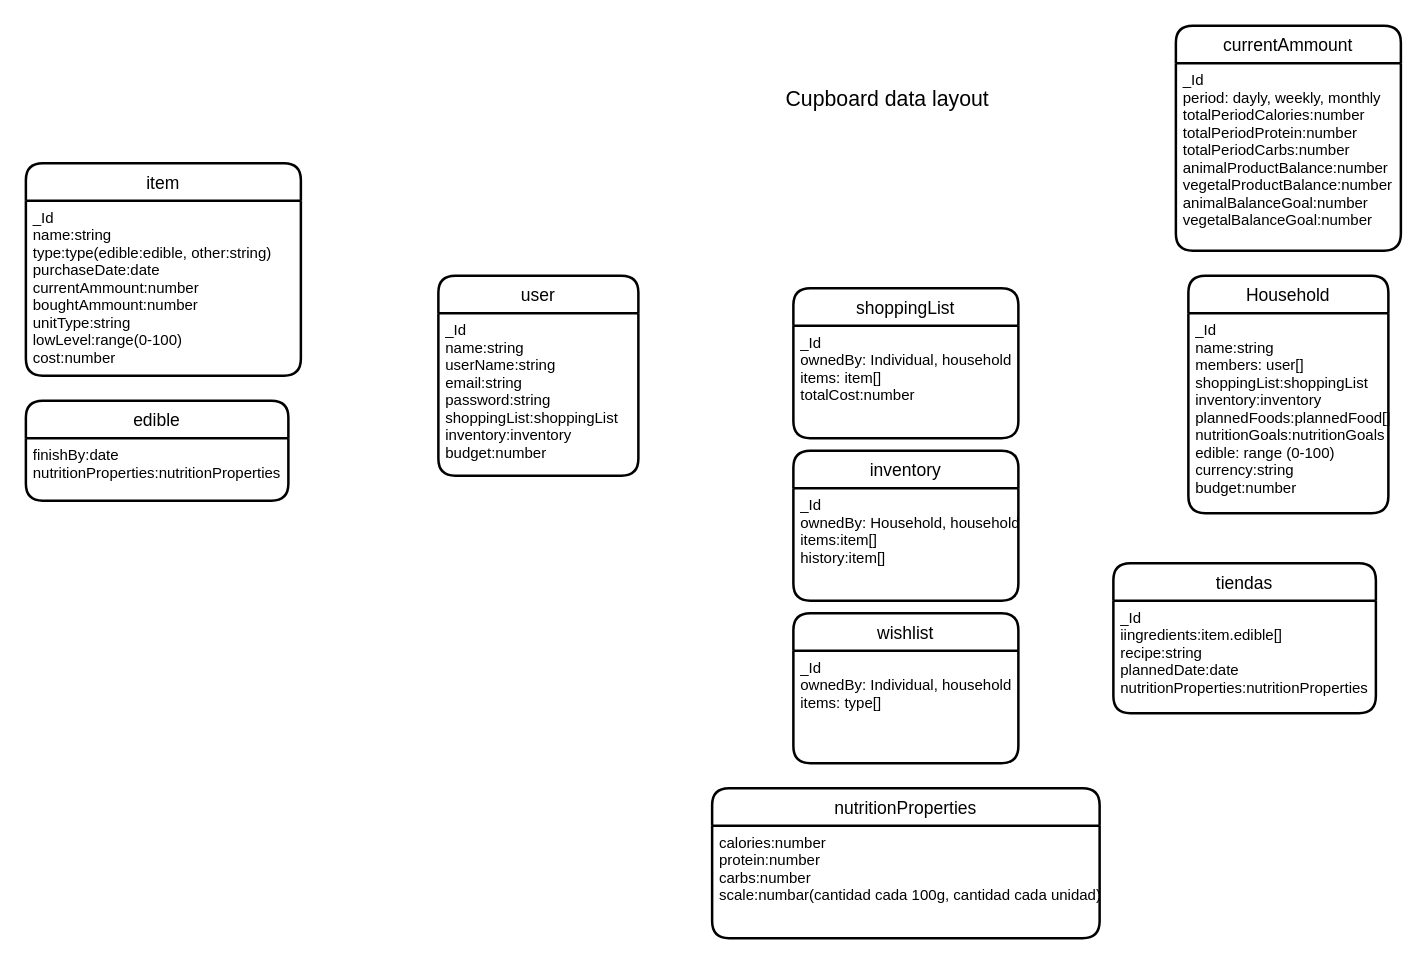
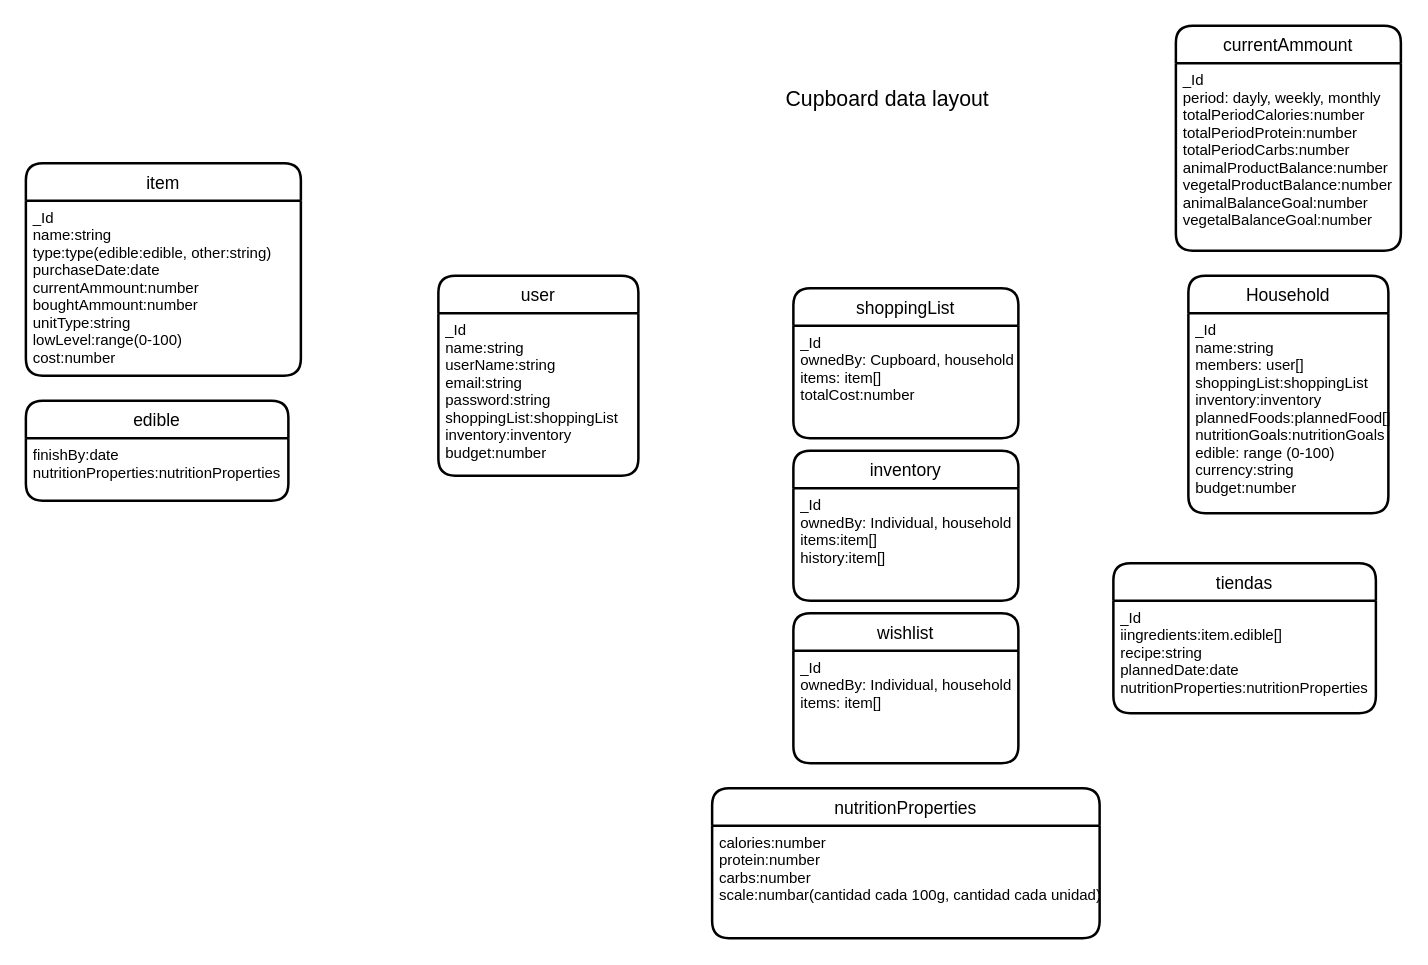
node "_Id ownedBy: Individual, household items: item[] totalCost:number": label "_Id ownedBy: Individual, household items: item[] totalCost:number" -> "_Id ownedBy: Cupboard, household items: item[] totalCost:number"
node "_Id ownedBy: Household, household items:item[] history:item[]": label "_Id ownedBy: Household, household items:item[] history:item[]" -> "_Id ownedBy: Individual, household items:item[] history:item[]"
node "_Id ownedBy: Individual, household items: type[]": label "_Id ownedBy: Individual, household items: type[]" -> "_Id ownedBy: Individual, household items: item[]"
